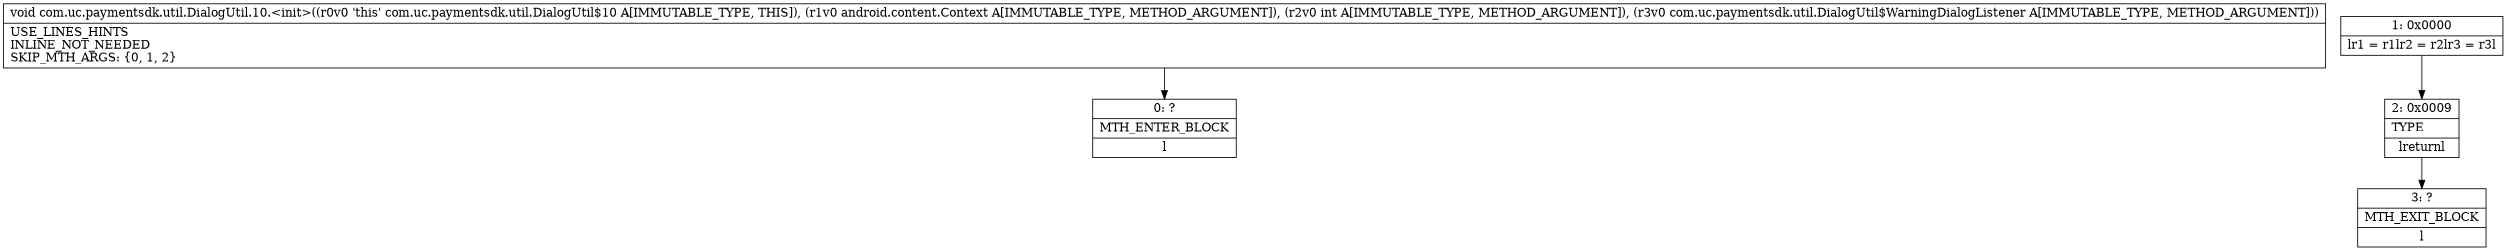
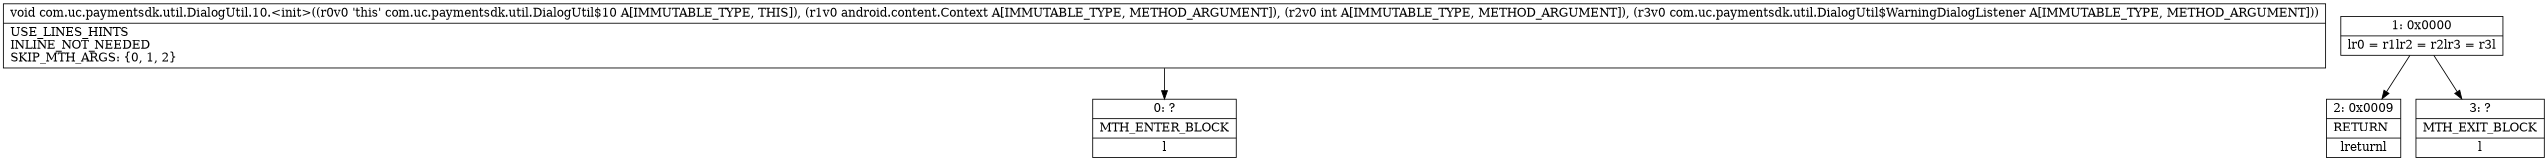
node "1: 0x0000": text "lr1 = r1lr2 = r2lr3 = r3l" -> "lr0 = r1lr2 = r2lr3 = r3l"
node "2: 0x0009": text "TYPE" -> "RETURN"
edge "2: 0x0009" -> "3: ?": now "1: 0x0000" -> "3: ?"
